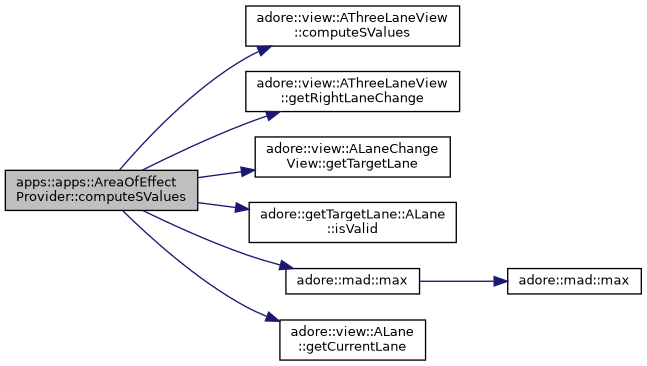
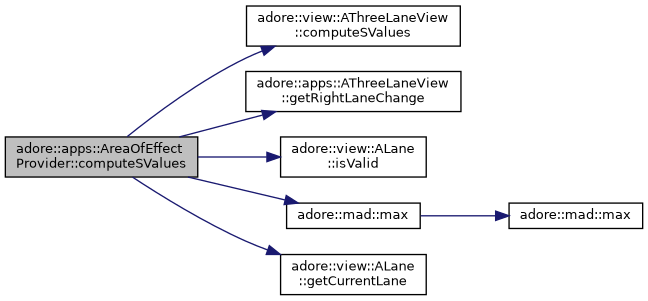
node "adore::view::AThreeLaneView ::getRightLaneChange": label "adore::view::AThreeLaneView ::getRightLaneChange" -> "adore::apps::AThreeLaneView ::getRightLaneChange"
node "adore::view::ALaneChange View::getTargetLane": removed
node "apps::apps::AreaOfEffect Provider::computeSValues": label "apps::apps::AreaOfEffect Provider::computeSValues" -> "adore::apps::AreaOfEffect Provider::computeSValues"
node "adore::getTargetLane::ALane ::isValid": label "adore::getTargetLane::ALane ::isValid" -> "adore::view::ALane ::isValid"
